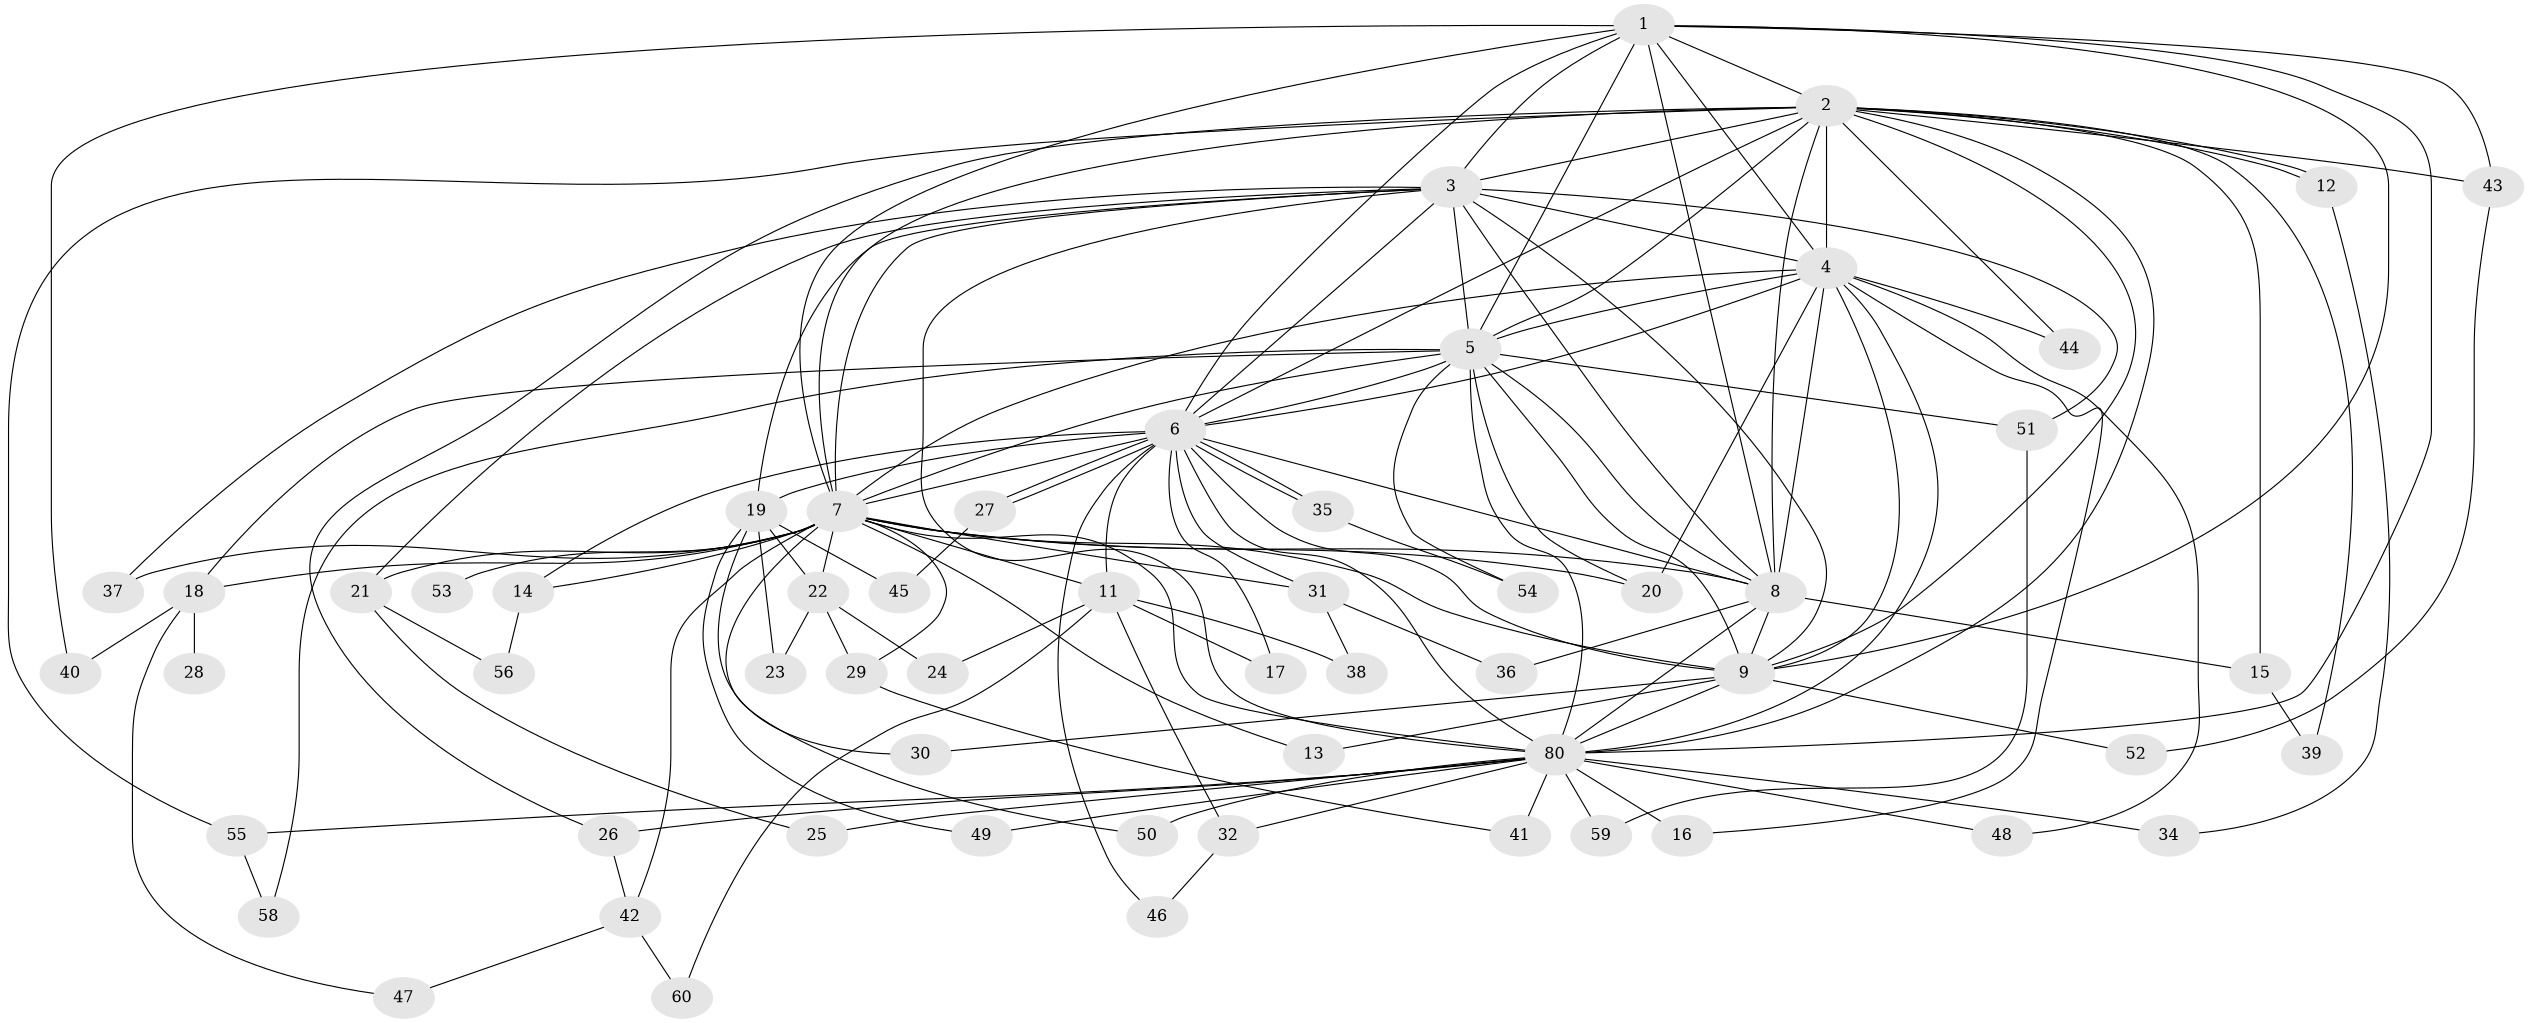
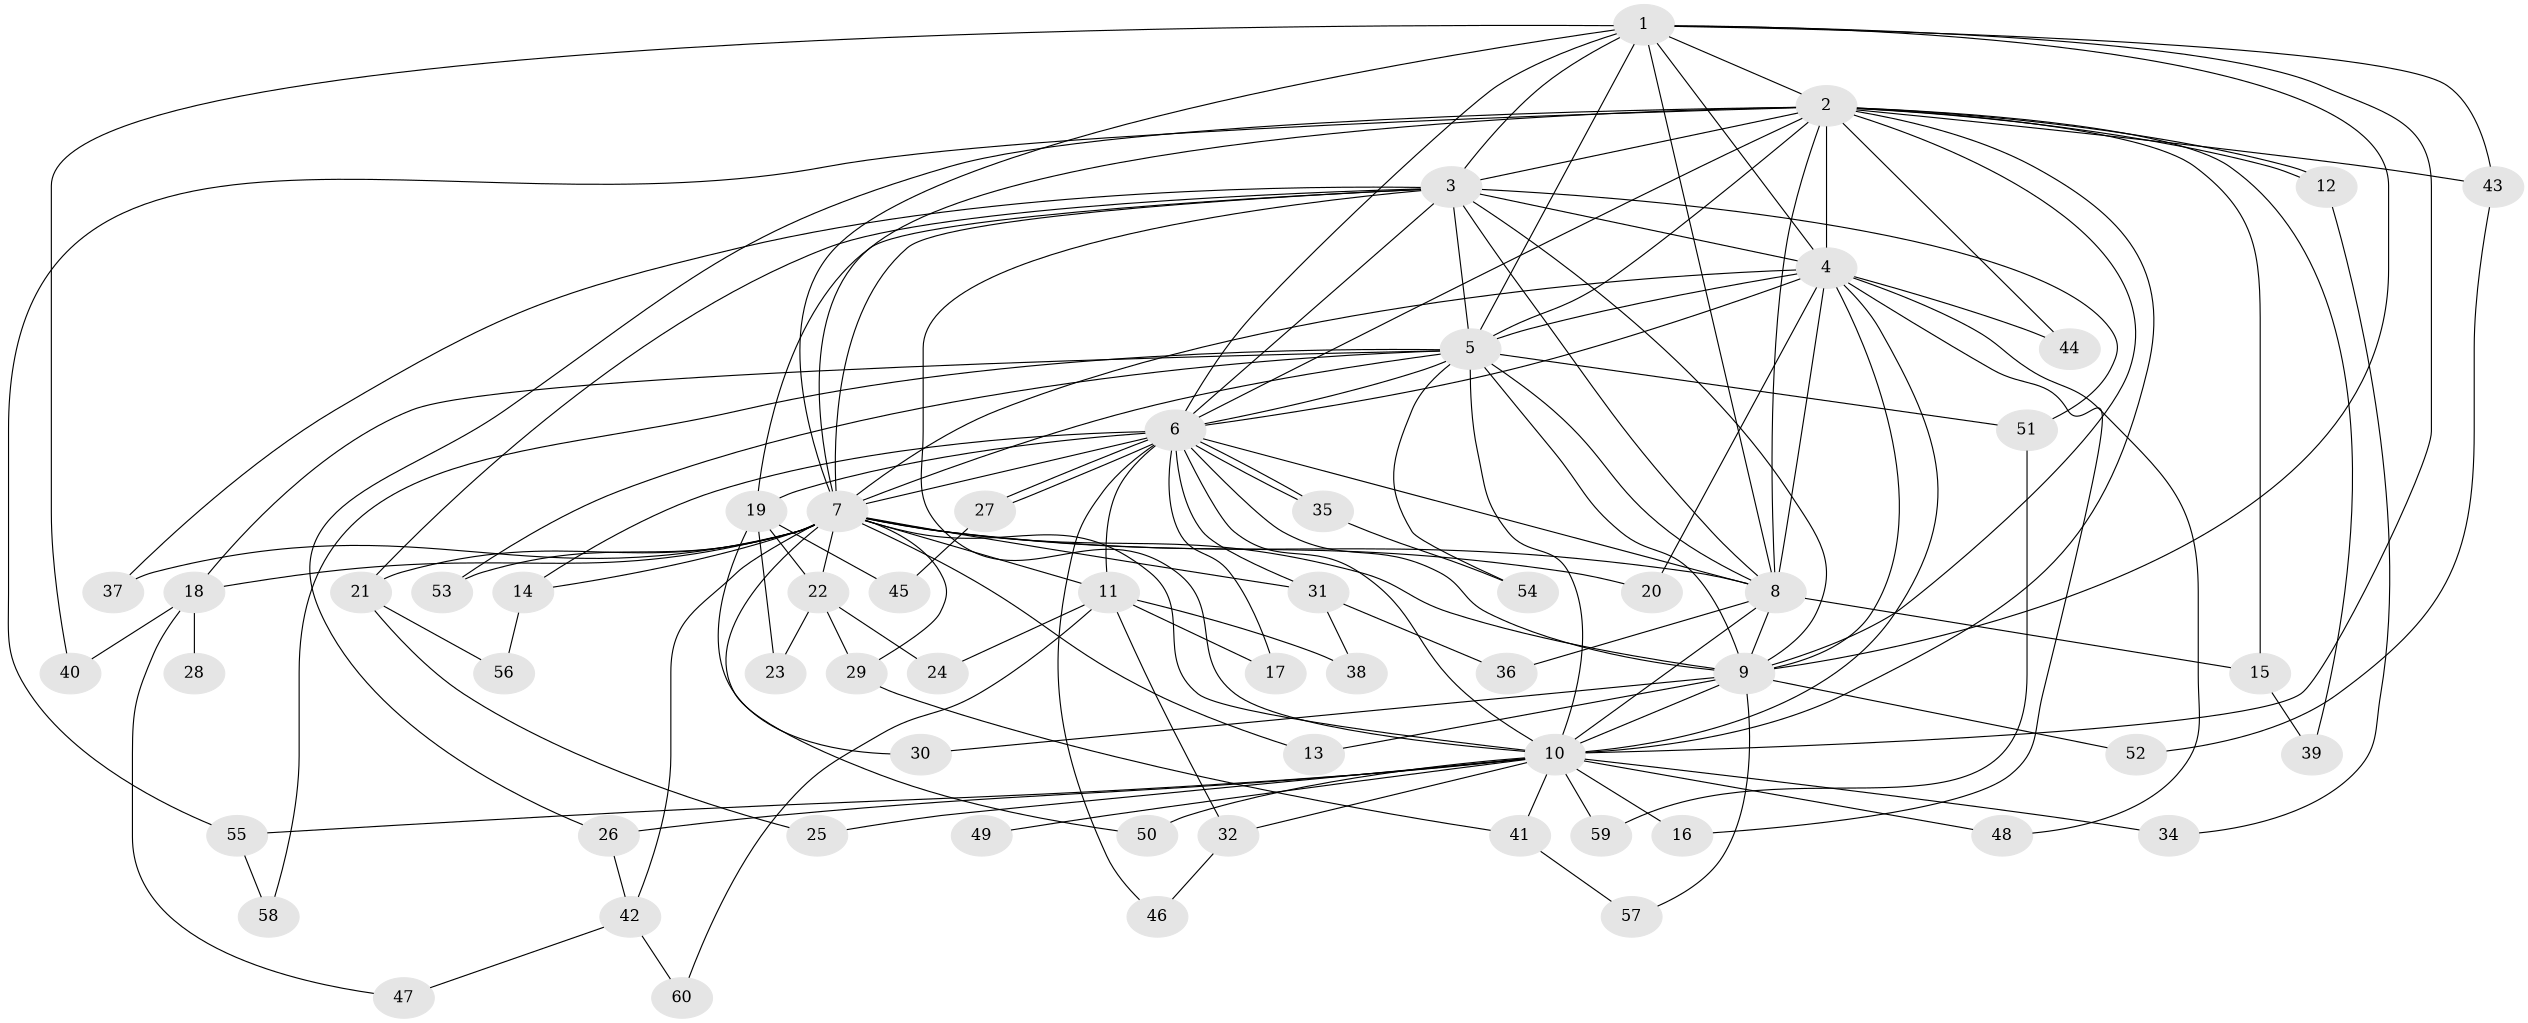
edge "5" -- "20": now "5" -- "53"
edge "19" -- "49": removed
node "80": label "80" -> "10"
node "57": added
